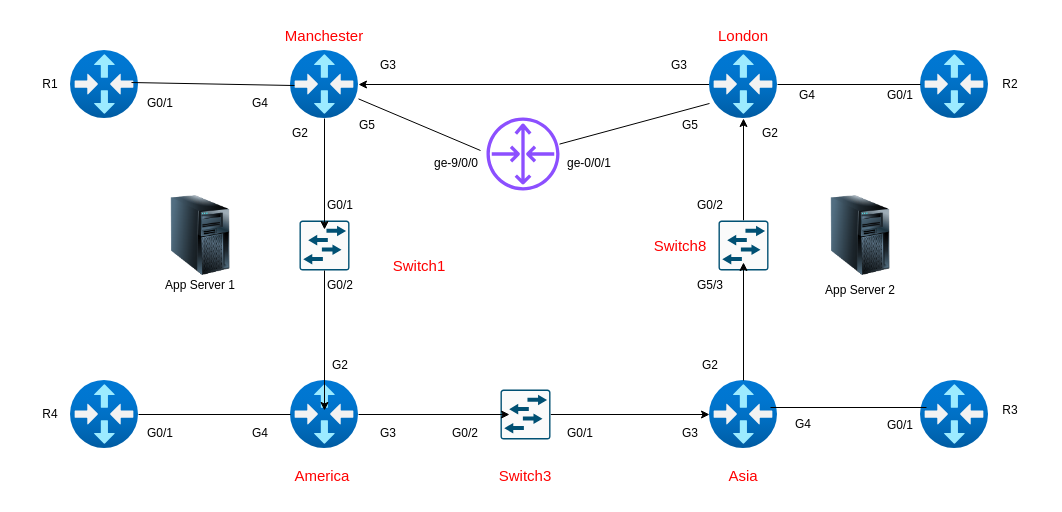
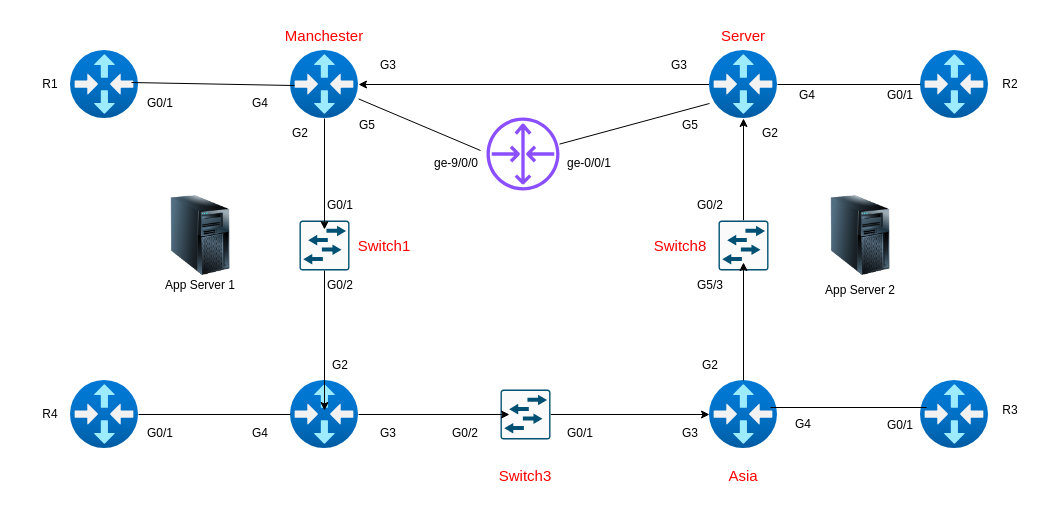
node "London": label "London" -> "Server"
node "Switch1": moved (420, 266) -> (385, 246)
node "America": removed
